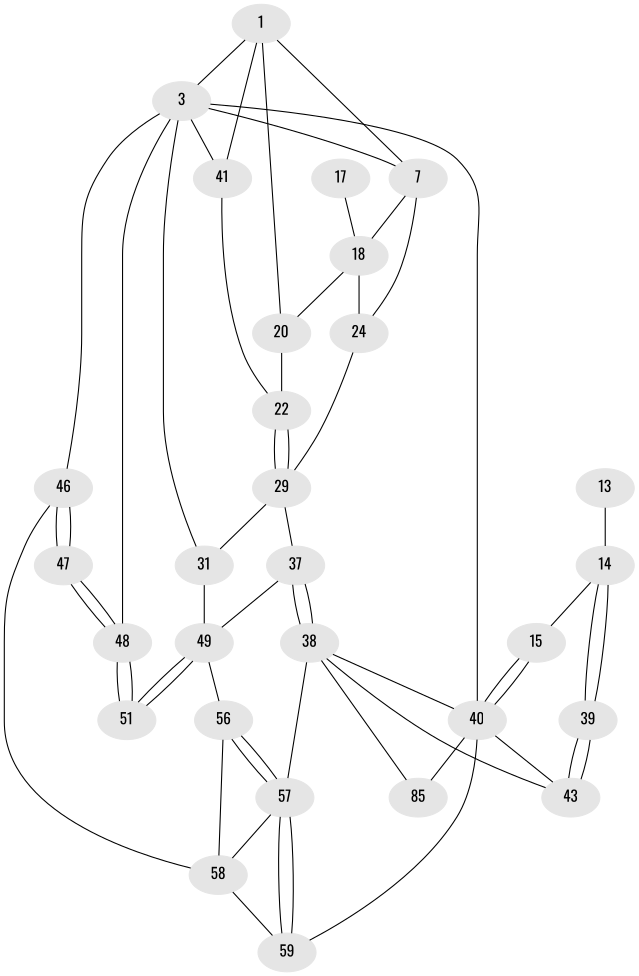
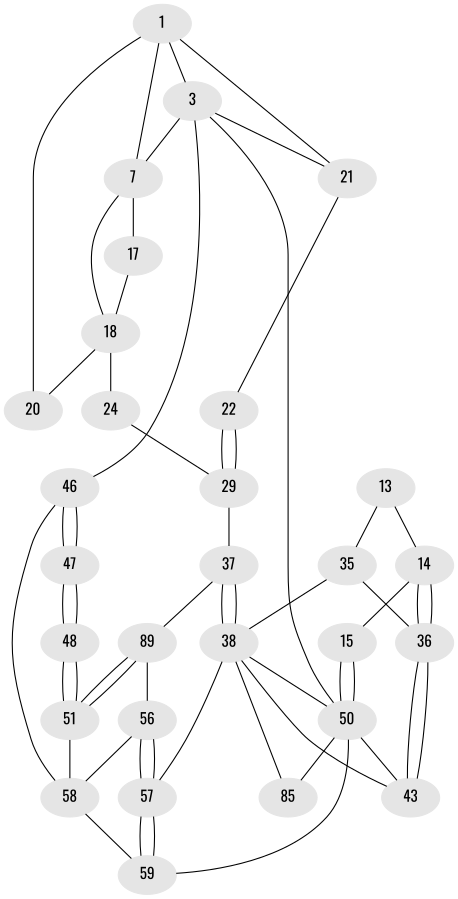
node "41": label "41" -> "21"
edge "7" -- "24": now "7" -- "17"
edge "3" -- "48": removed
edge "20" -- "22": removed
node "31": removed
node "35": added
node "49": label "49" -> "89"
node "40": label "40" -> "50"
node "39": label "39" -> "36"
edge "57" -- "58": now "51" -- "58"
